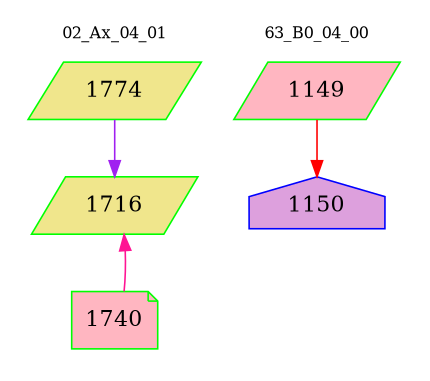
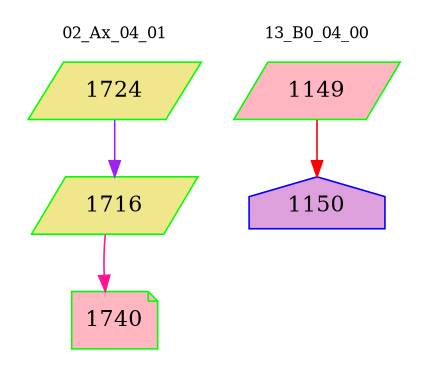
cluster "63_B0_04_00": label "63_B0_04_00" -> "13_B0_04_00"
node "1774": label "1774" -> "1724"
edge "1740" -> "1716": reversed
